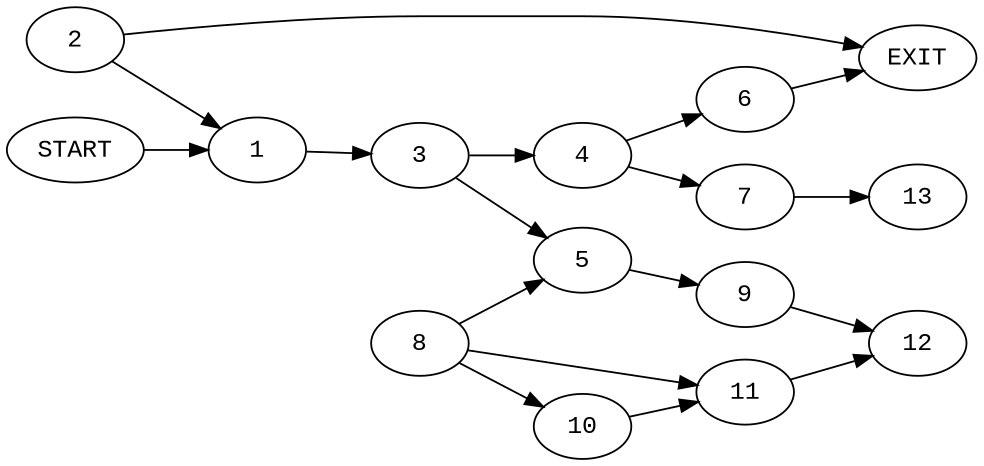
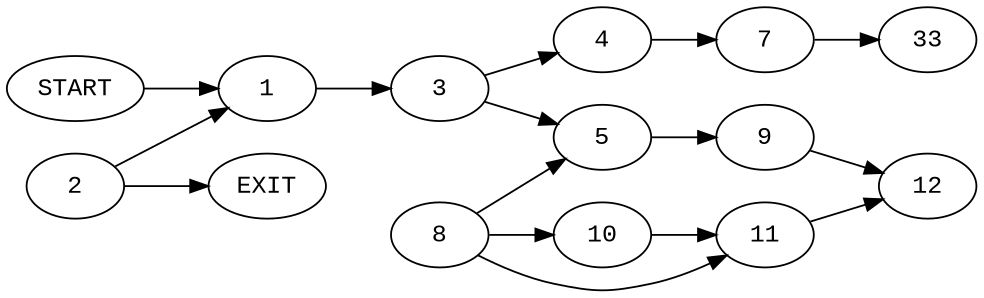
node "6": removed
node "13": label "13" -> "33"
